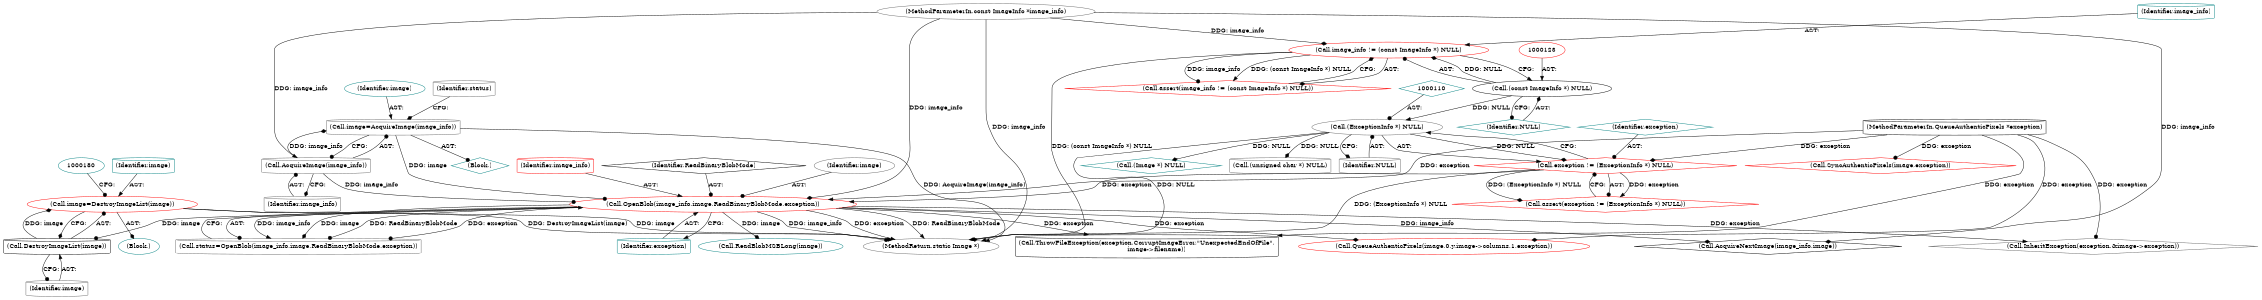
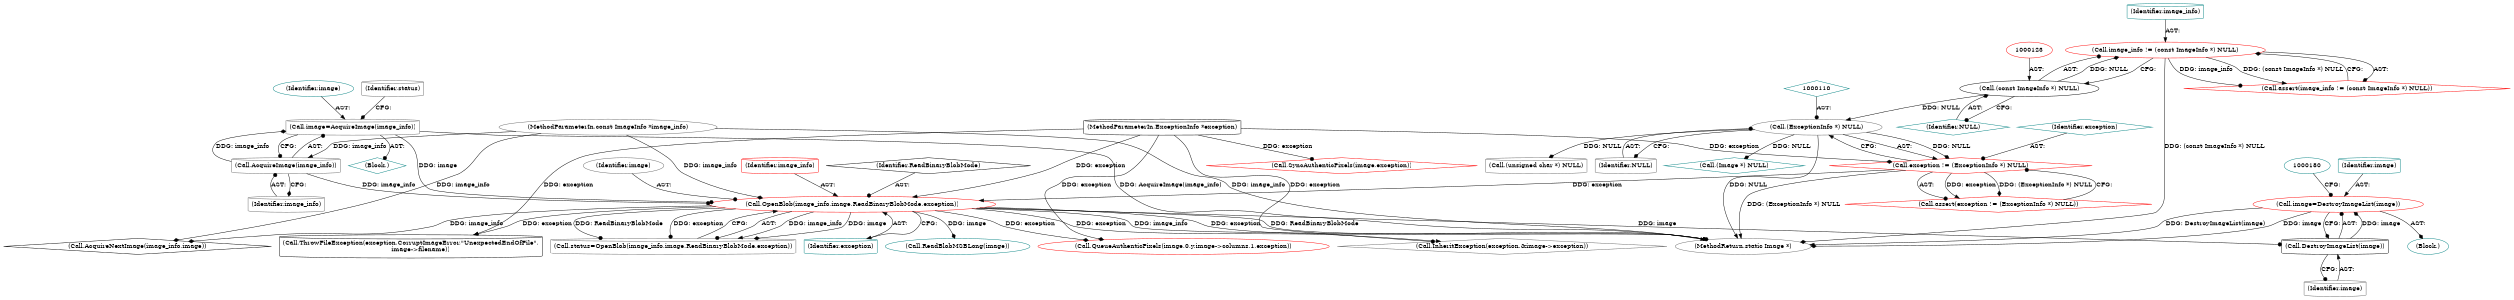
edge "(MethodParameterIn,const ImageInfo *image_info)" -> "(Call,image_info != (const ImageInfo *) NULL)": removed, label "DDG: image_info"
node "(MethodParameterIn,QueueAuthenticPixels *exception)": label "(MethodParameterIn,QueueAuthenticPixels *exception)" -> "(MethodParameterIn,ExceptionInfo *exception)"
